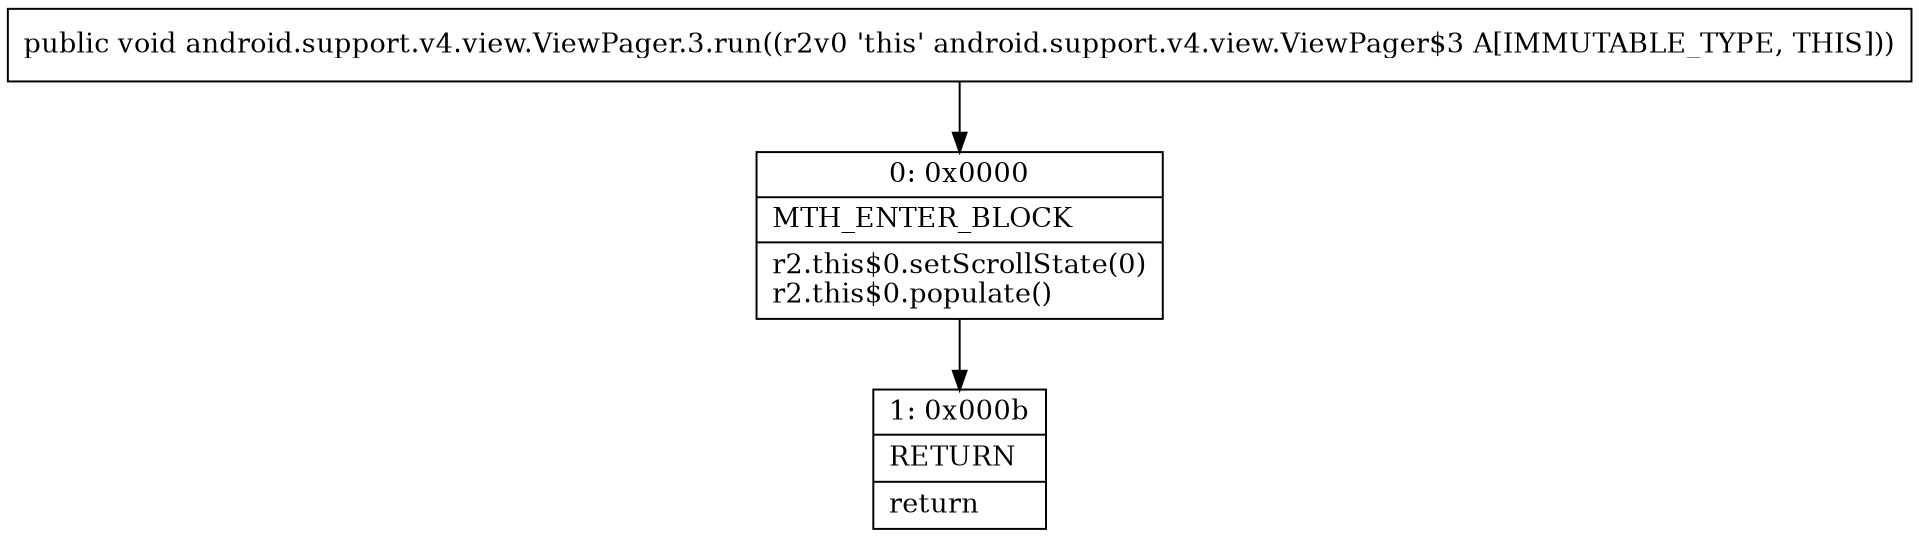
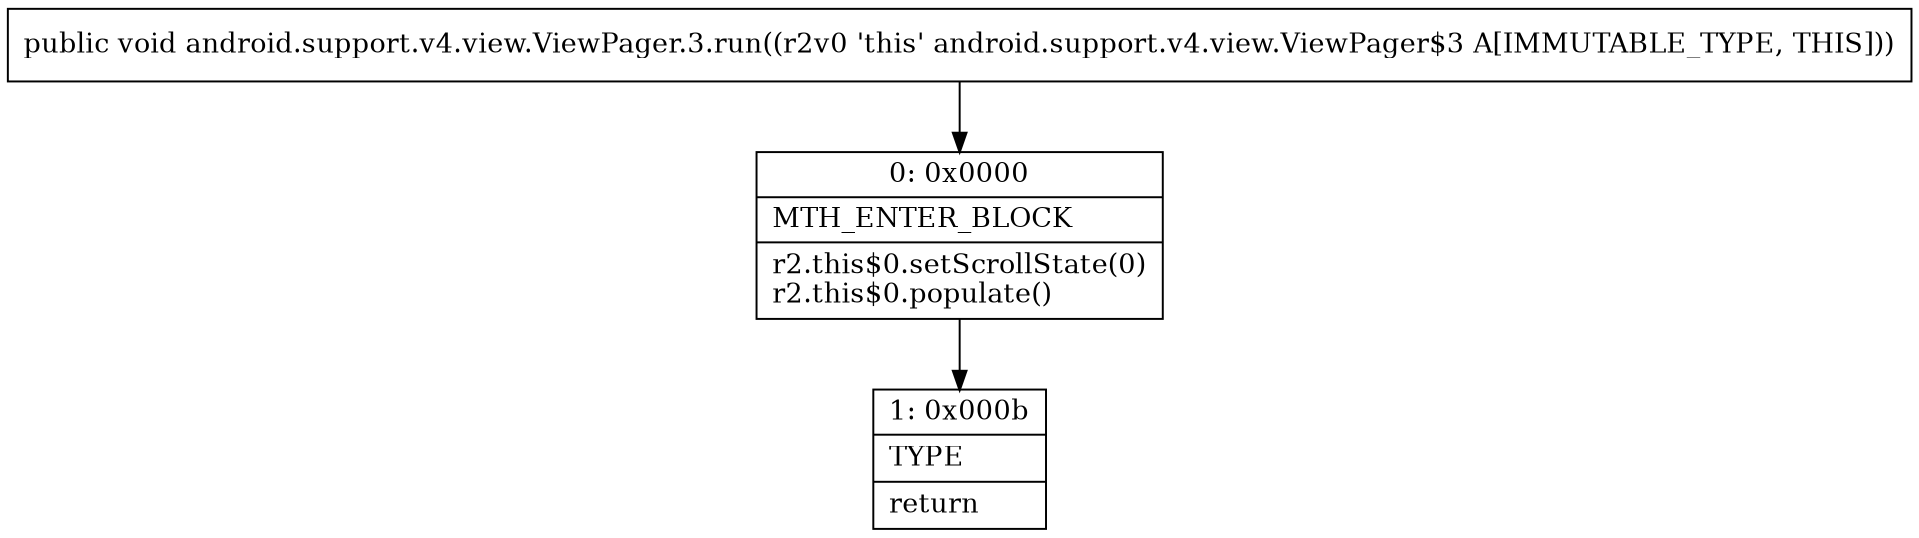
node "1: 0x000b": text "RETURN" -> "TYPE"
